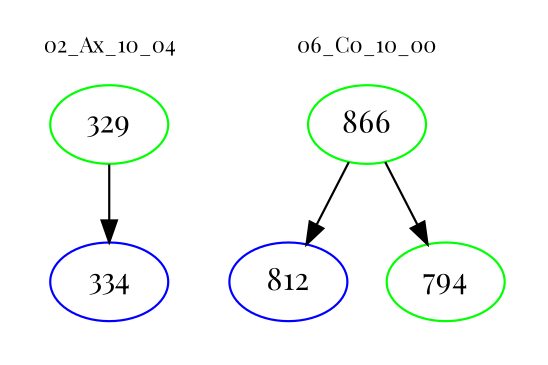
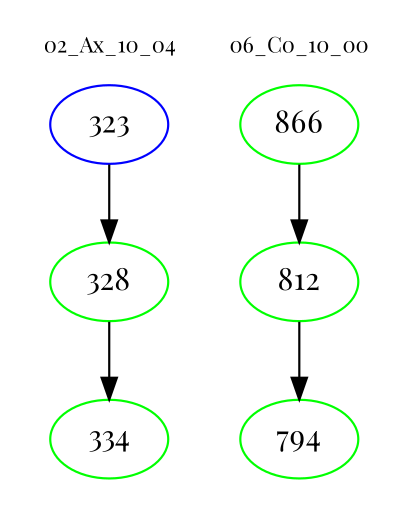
node "323": added
node "329": label "329" -> "328"
edge "866" -> "794": now "812" -> "794"
node "334": color blue -> green
node "812": color blue -> green
